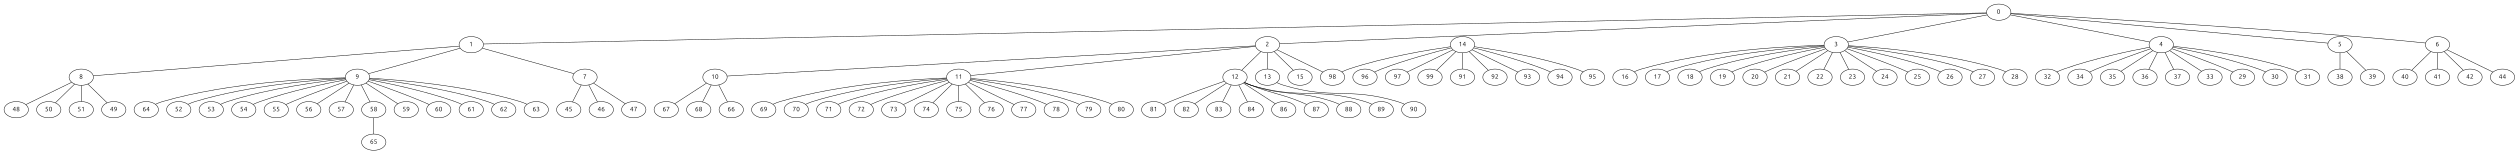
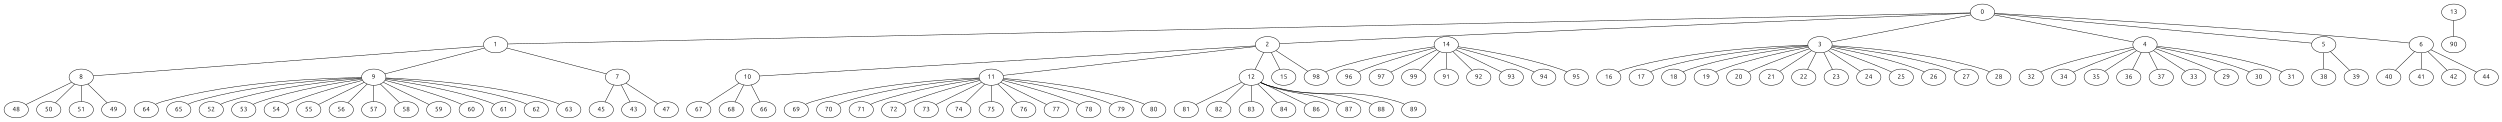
edge "2" -- "13": removed
node "46": label "46" -> "43"
edge "58" -- "65": now "9" -- "65"
